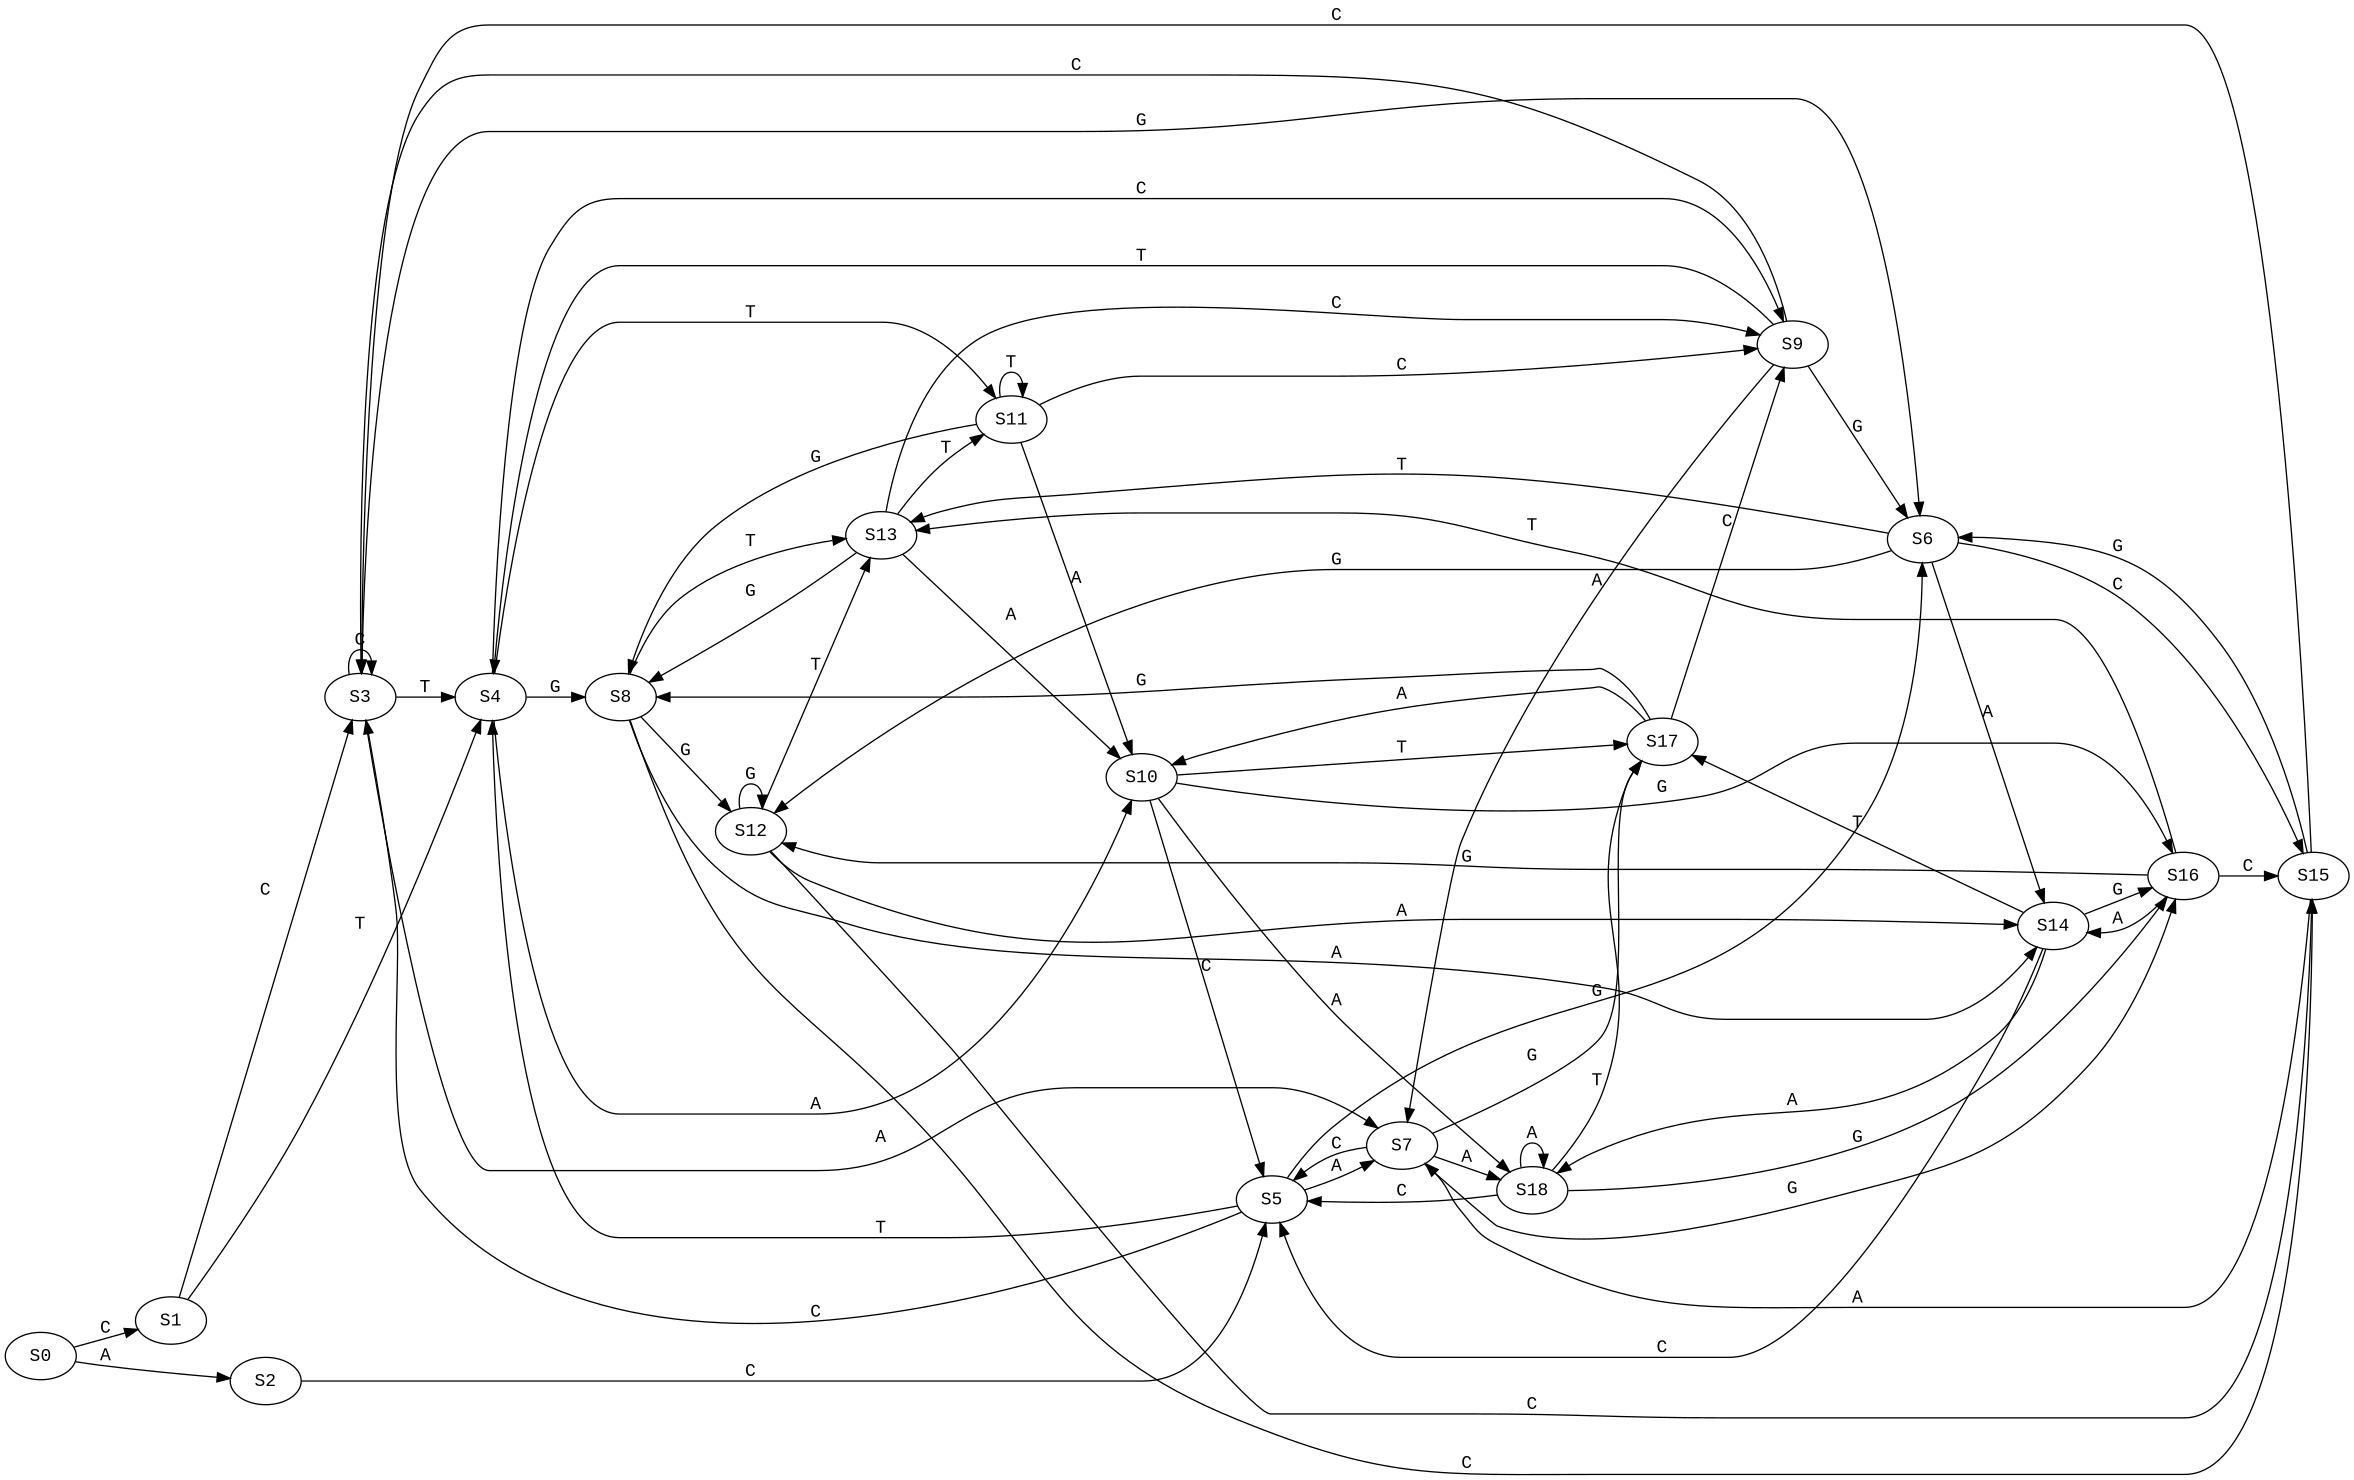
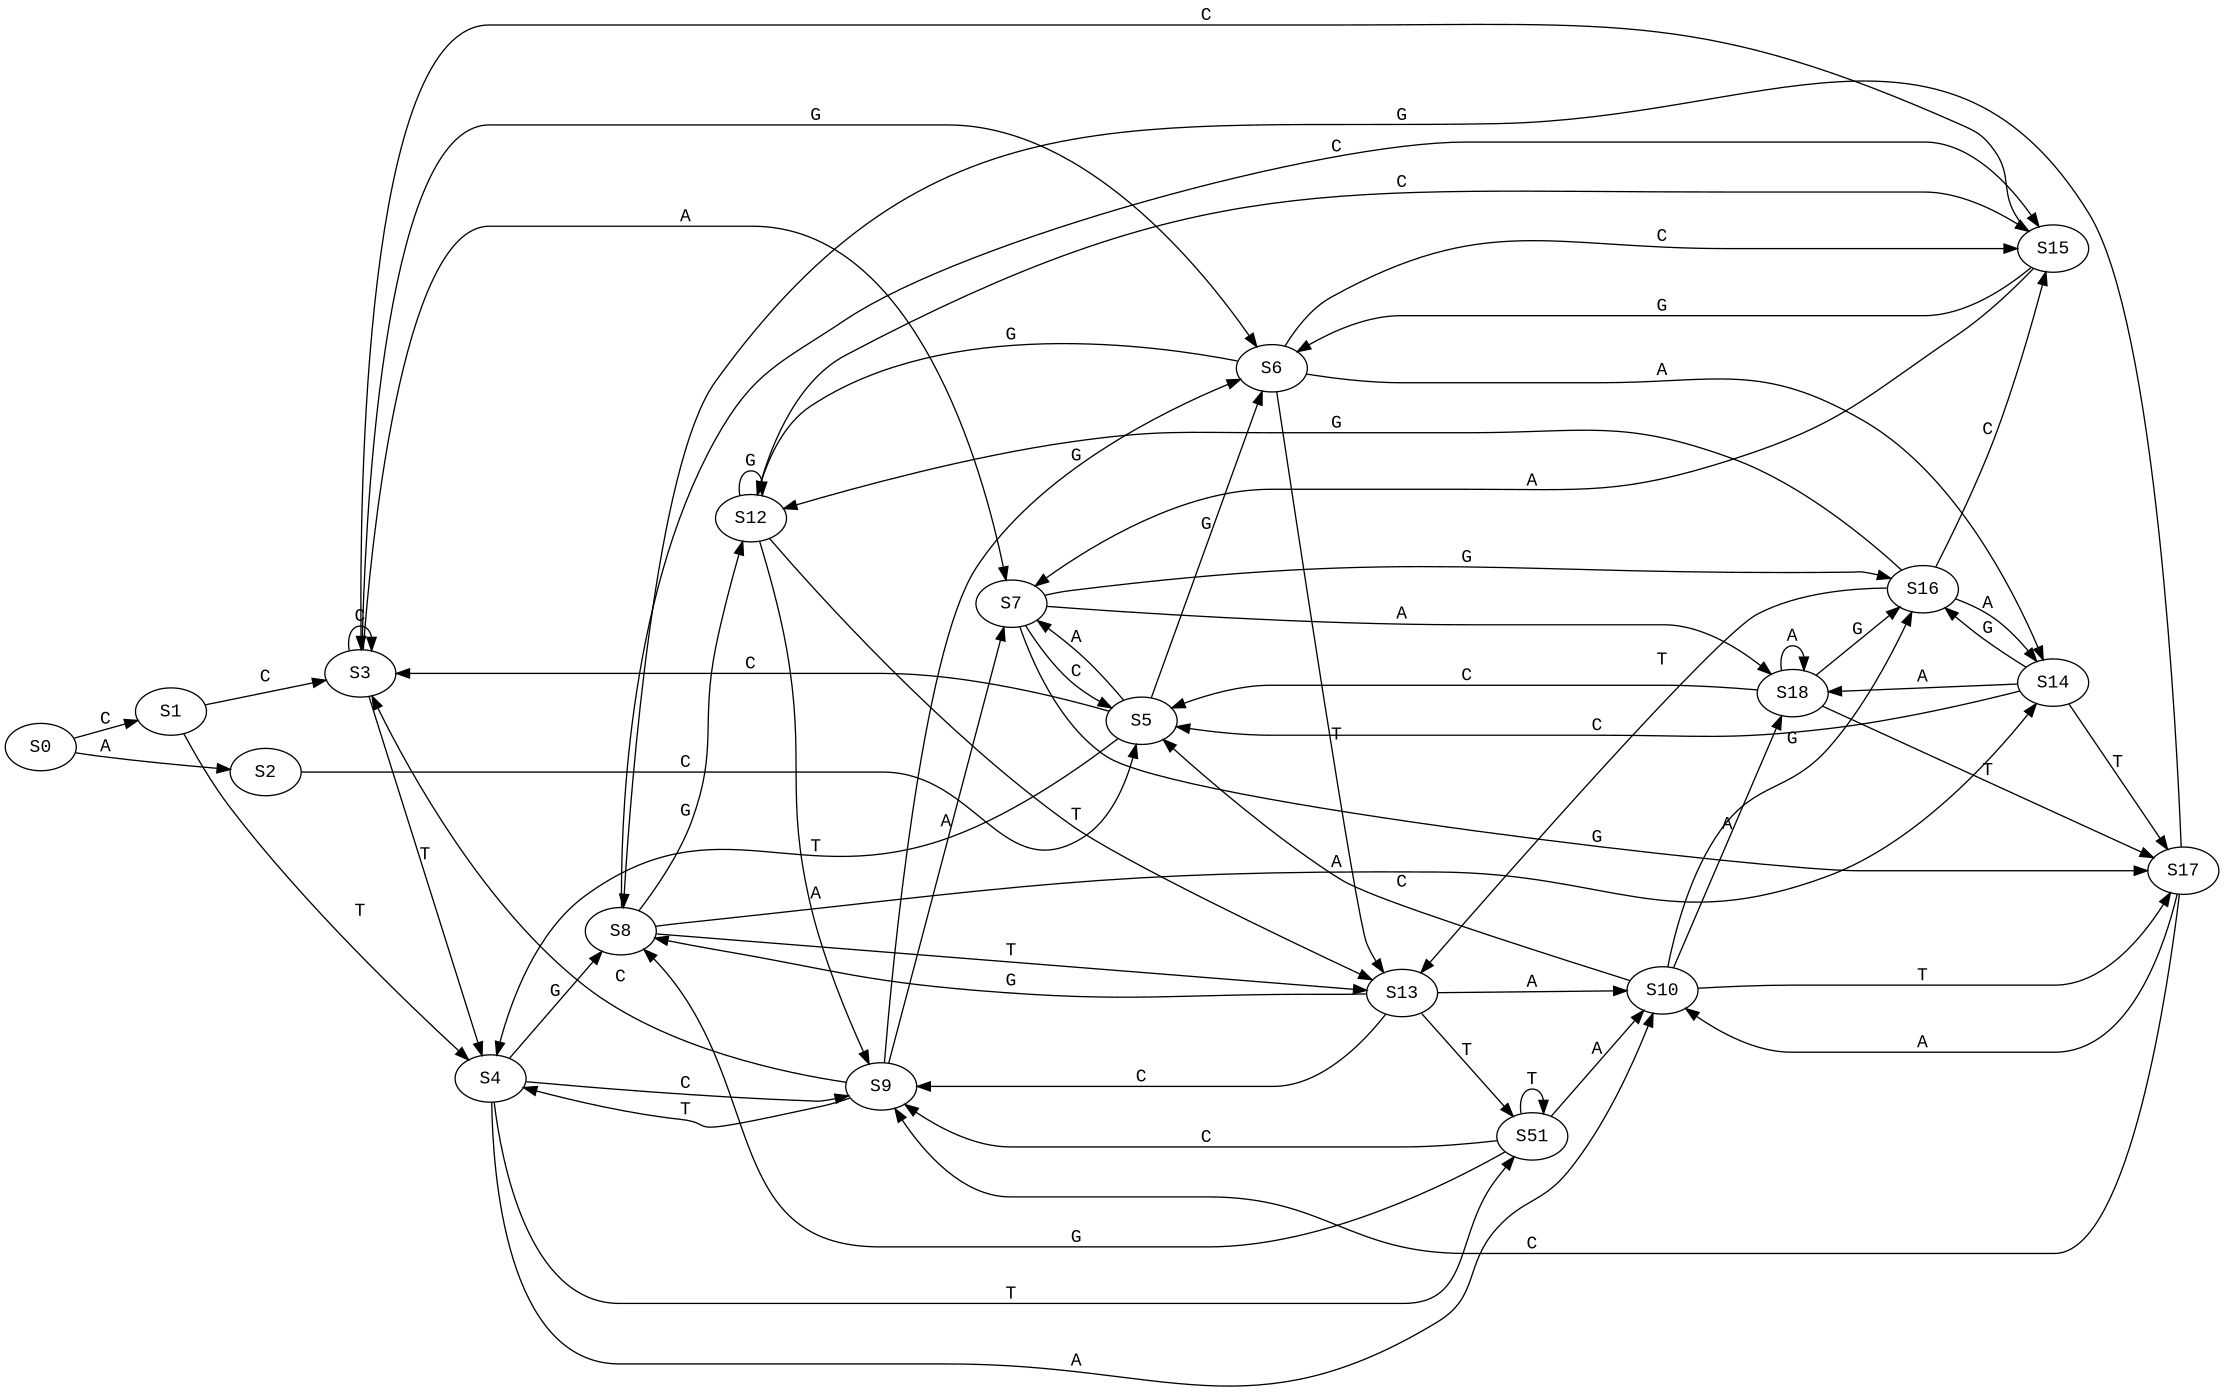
node "S11": label "S11" -> "S51"
edge "S12" -> "S14": now "S12" -> "S9"
